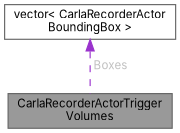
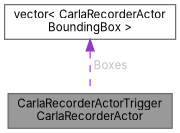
node "CarlaRecorderActorTrigger Volumes": label "CarlaRecorderActorTrigger Volumes" -> "CarlaRecorderActorTrigger CarlaRecorderActor"
